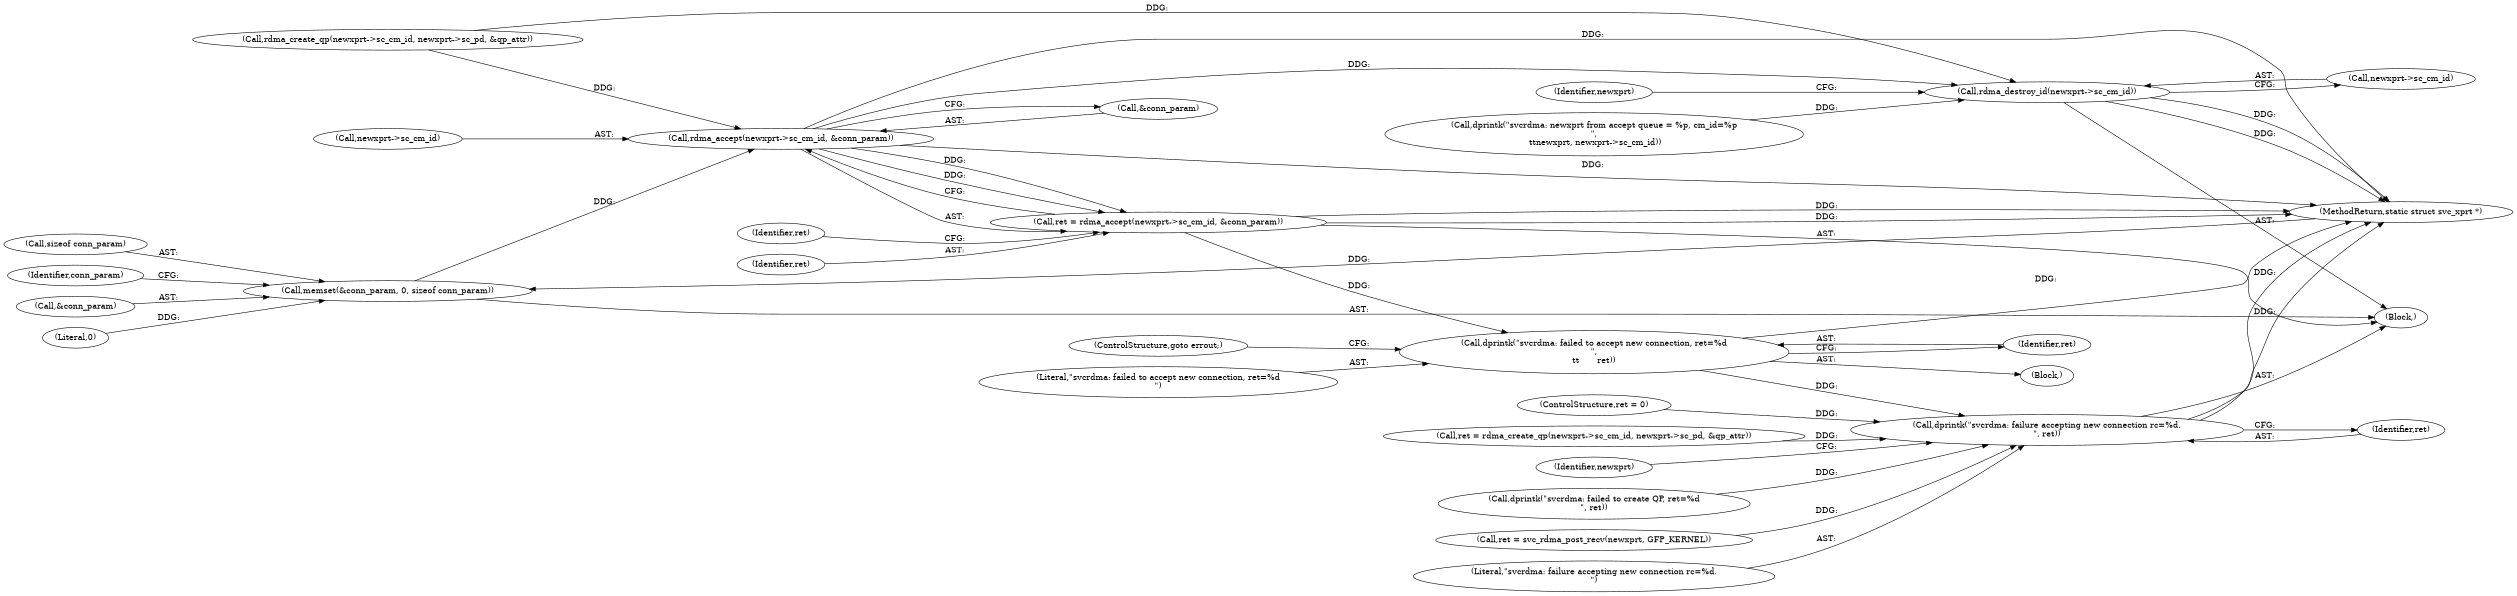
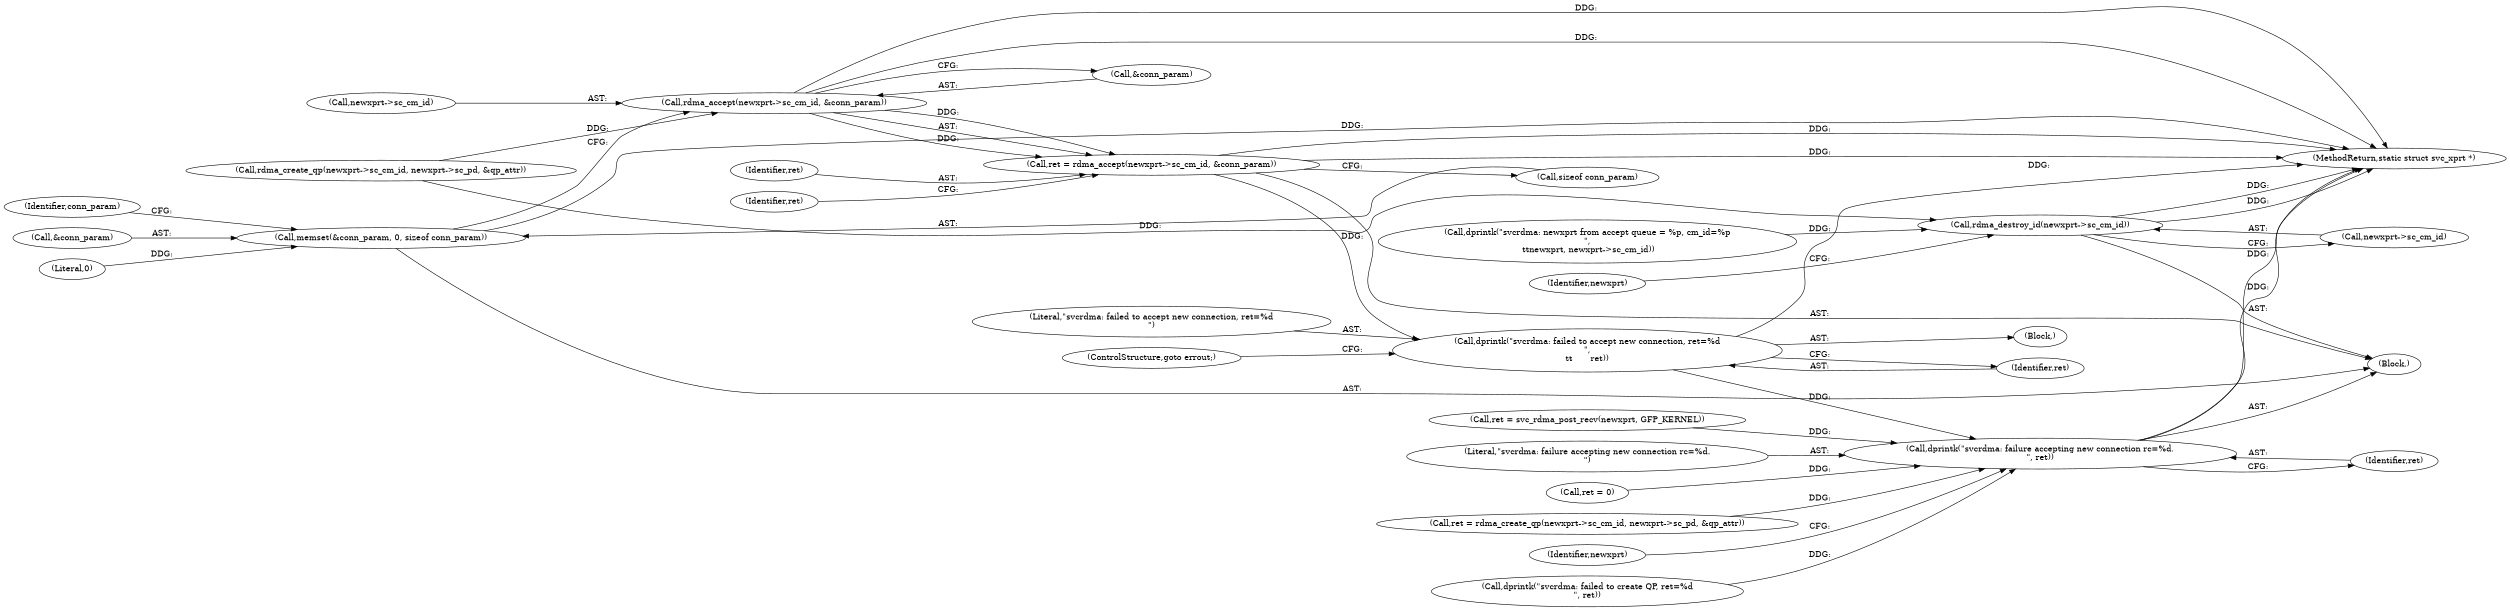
edge "(Call,rdma_accept(newxprt->sc_cm_id, &conn_param))" -> "(Call,rdma_destroy_id(newxprt->sc_cm_id))": removed, label "DDG:"
edge "(Call,ret = rdma_accept(newxprt->sc_cm_id, &conn_param))" -> "(Call,rdma_accept(newxprt->sc_cm_id, &conn_param))": now "(Call,ret = rdma_accept(newxprt->sc_cm_id, &conn_param))" -> "(Call,sizeof conn_param)"
edge "(Call,memset(&conn_param, 0, sizeof conn_param))" -> "(Call,rdma_accept(newxprt->sc_cm_id, &conn_param))": label "DDG: " -> "CFG: "
edge "(MethodReturn,static struct svc_xprt *)" -> "(Call,memset(&conn_param, 0, sizeof conn_param))": reversed
node "(ControlStructure,ret = 0)": label "(ControlStructure,ret = 0)" -> "(Call,ret = 0)"
